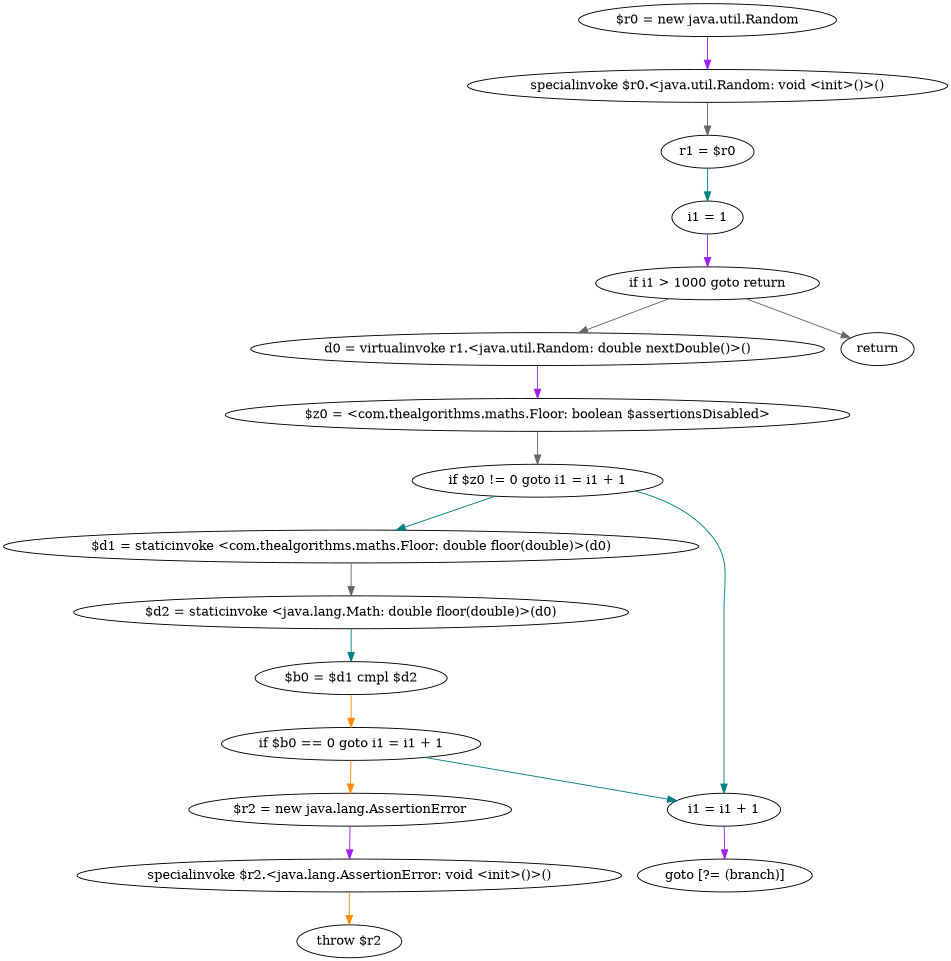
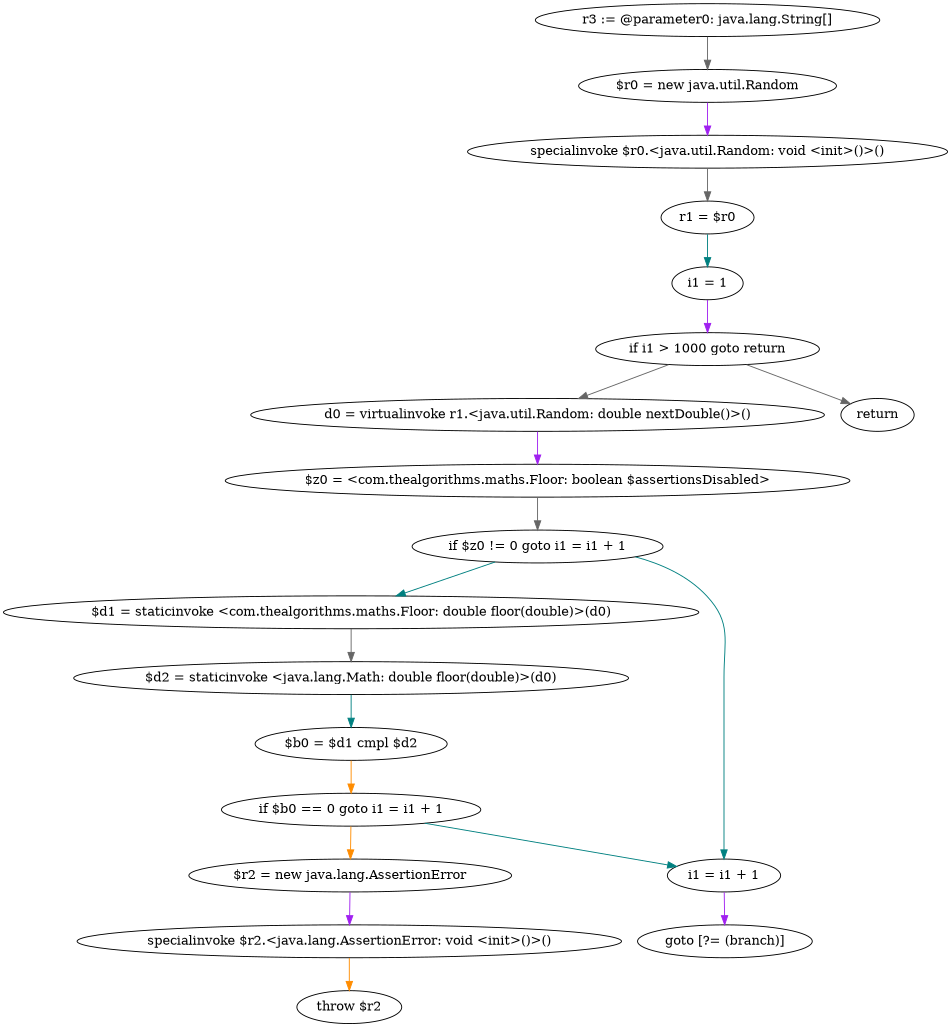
node "r3 := @parameter0: java.lang.String[]": added
